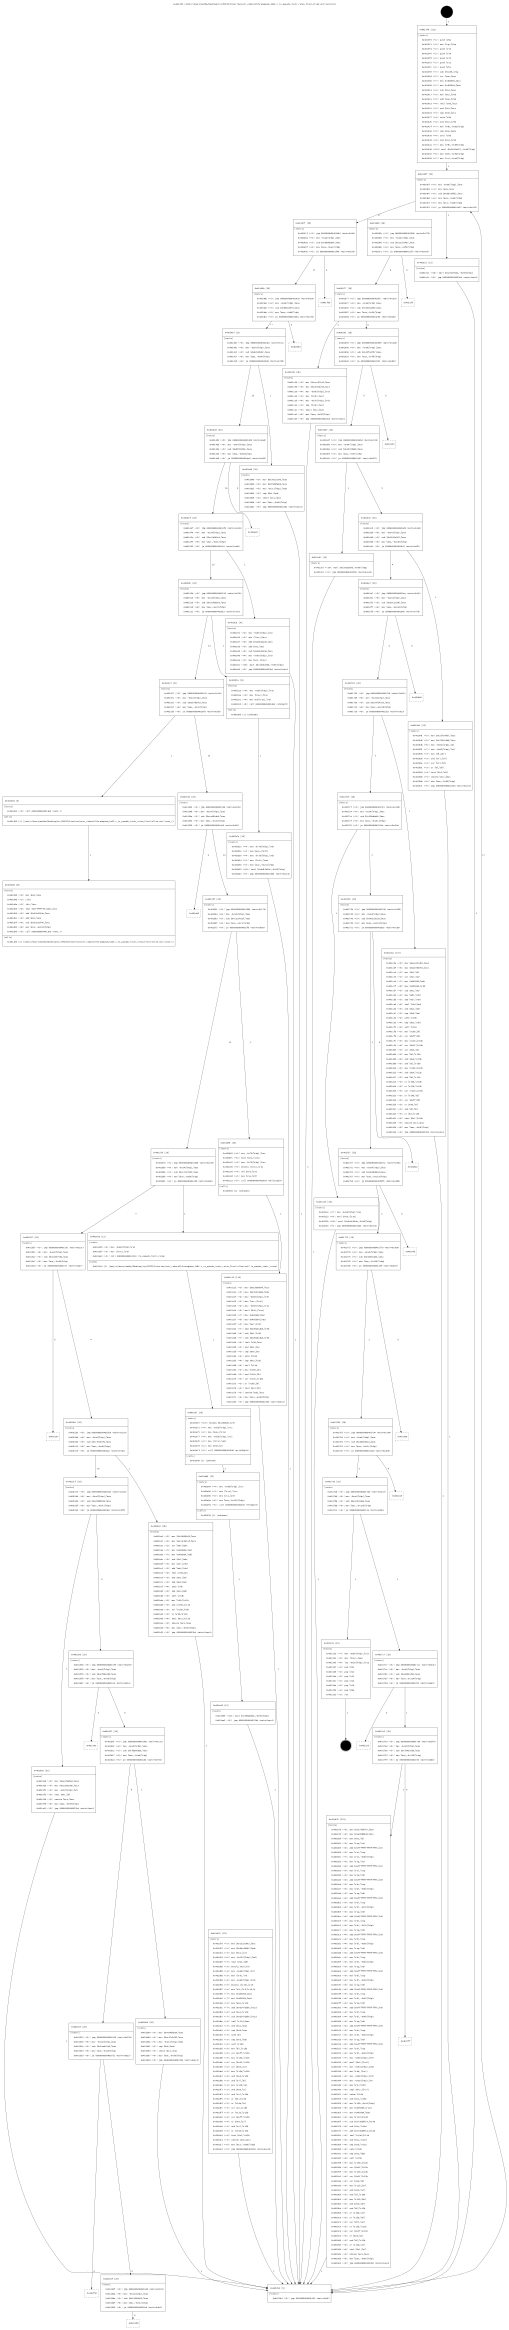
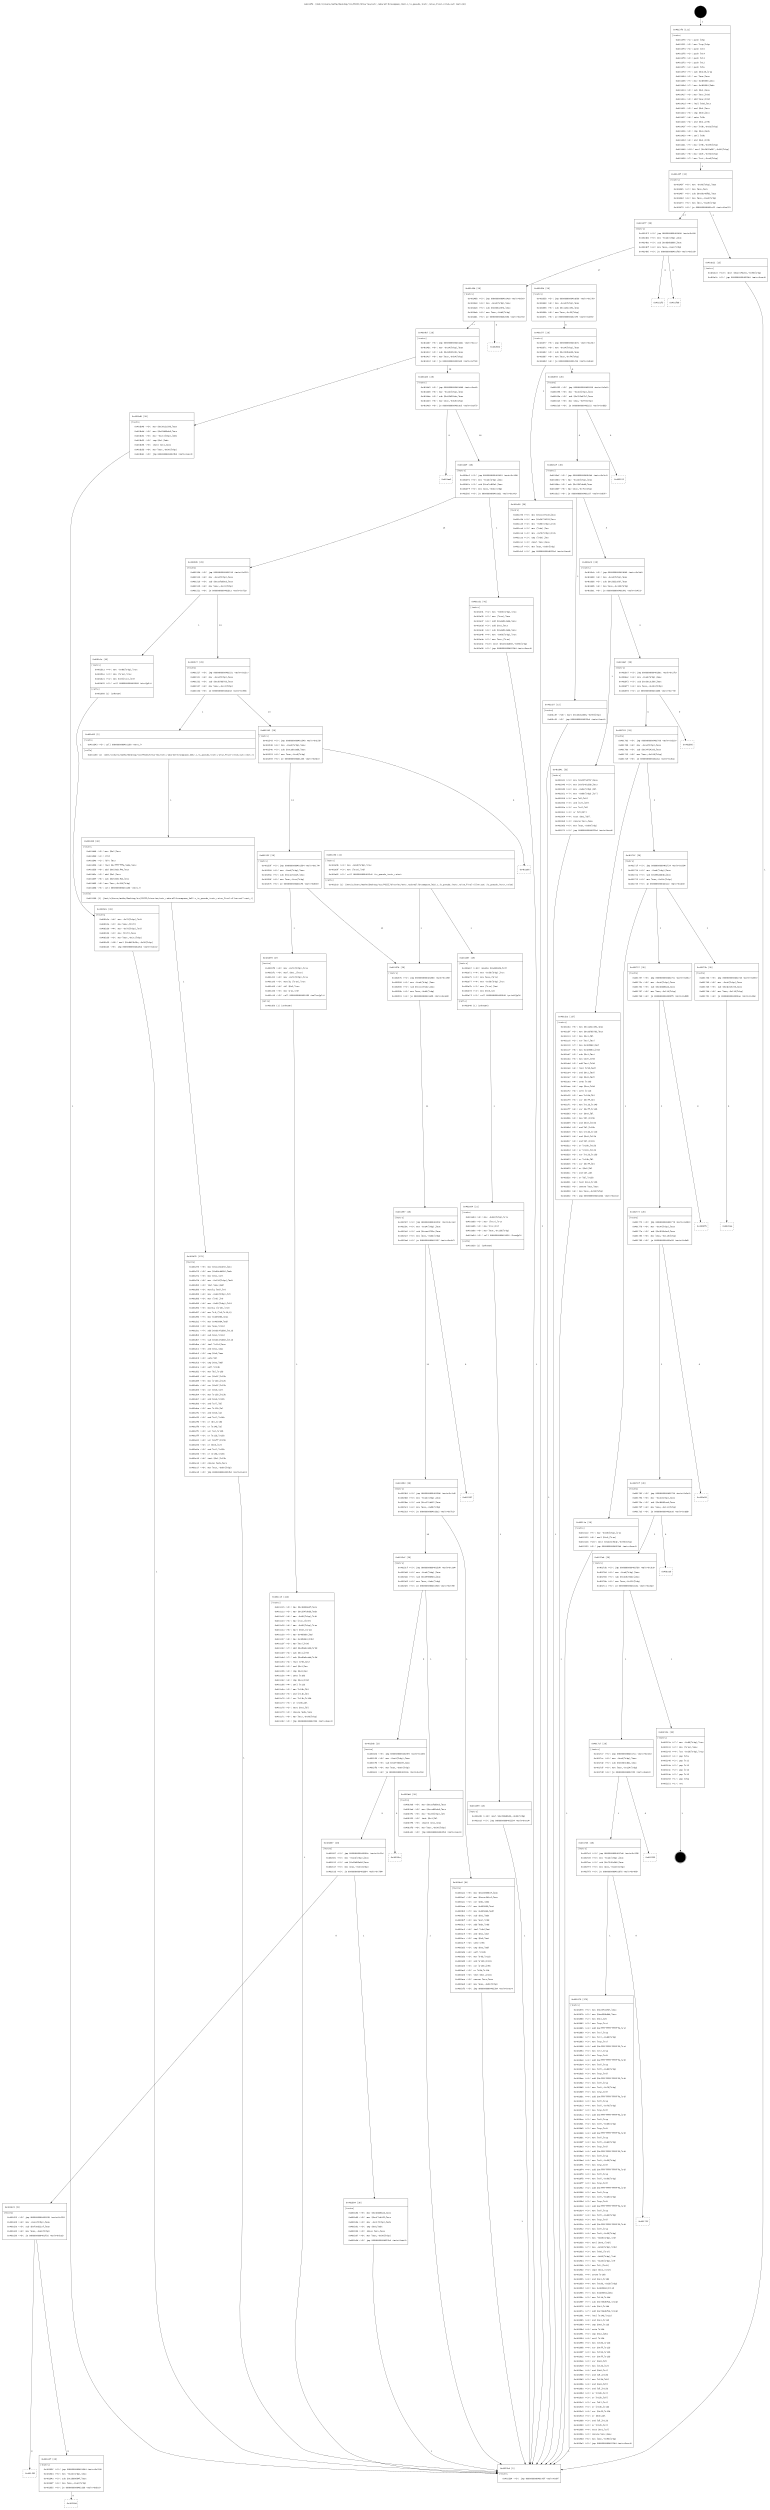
edge "0x40165b [28]" -> "0x4021f5": now "0x40147f [28]" -> "0x4021f5"
edge "0x40173b [28]" -> "0x401757 [28]": now "0x40171f [28]" -> "0x401757 [28]"
edge "0x401d48 [40]" -> "0x401d70 [178]": added, label "1"
edge "0x40157b [28]" -> "0x401e5b [12]": reversed
edge "0x4022b4 [5]" -> "0x40145f [32]": removed, label "17"
